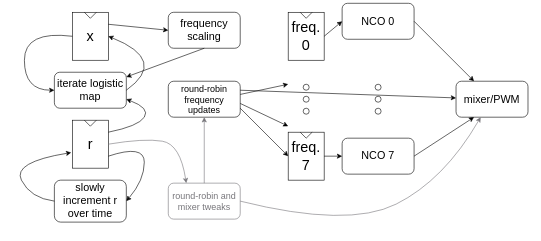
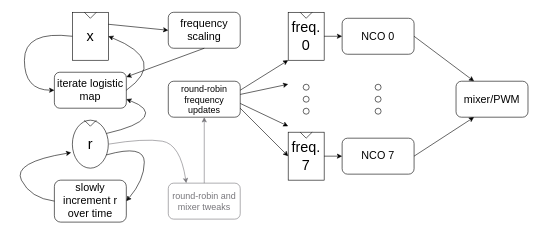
node "NCO 0": moved (378, 21) -> (378, 36)
edge "round-robin frequency updates" -> "mixer/PWM": now "round-robin frequency updates" -> "freq. 0"
node "r": shape rectangle -> ellipse
edge "round-robin and mixer tweaks" -> "mixer/PWM": removed
